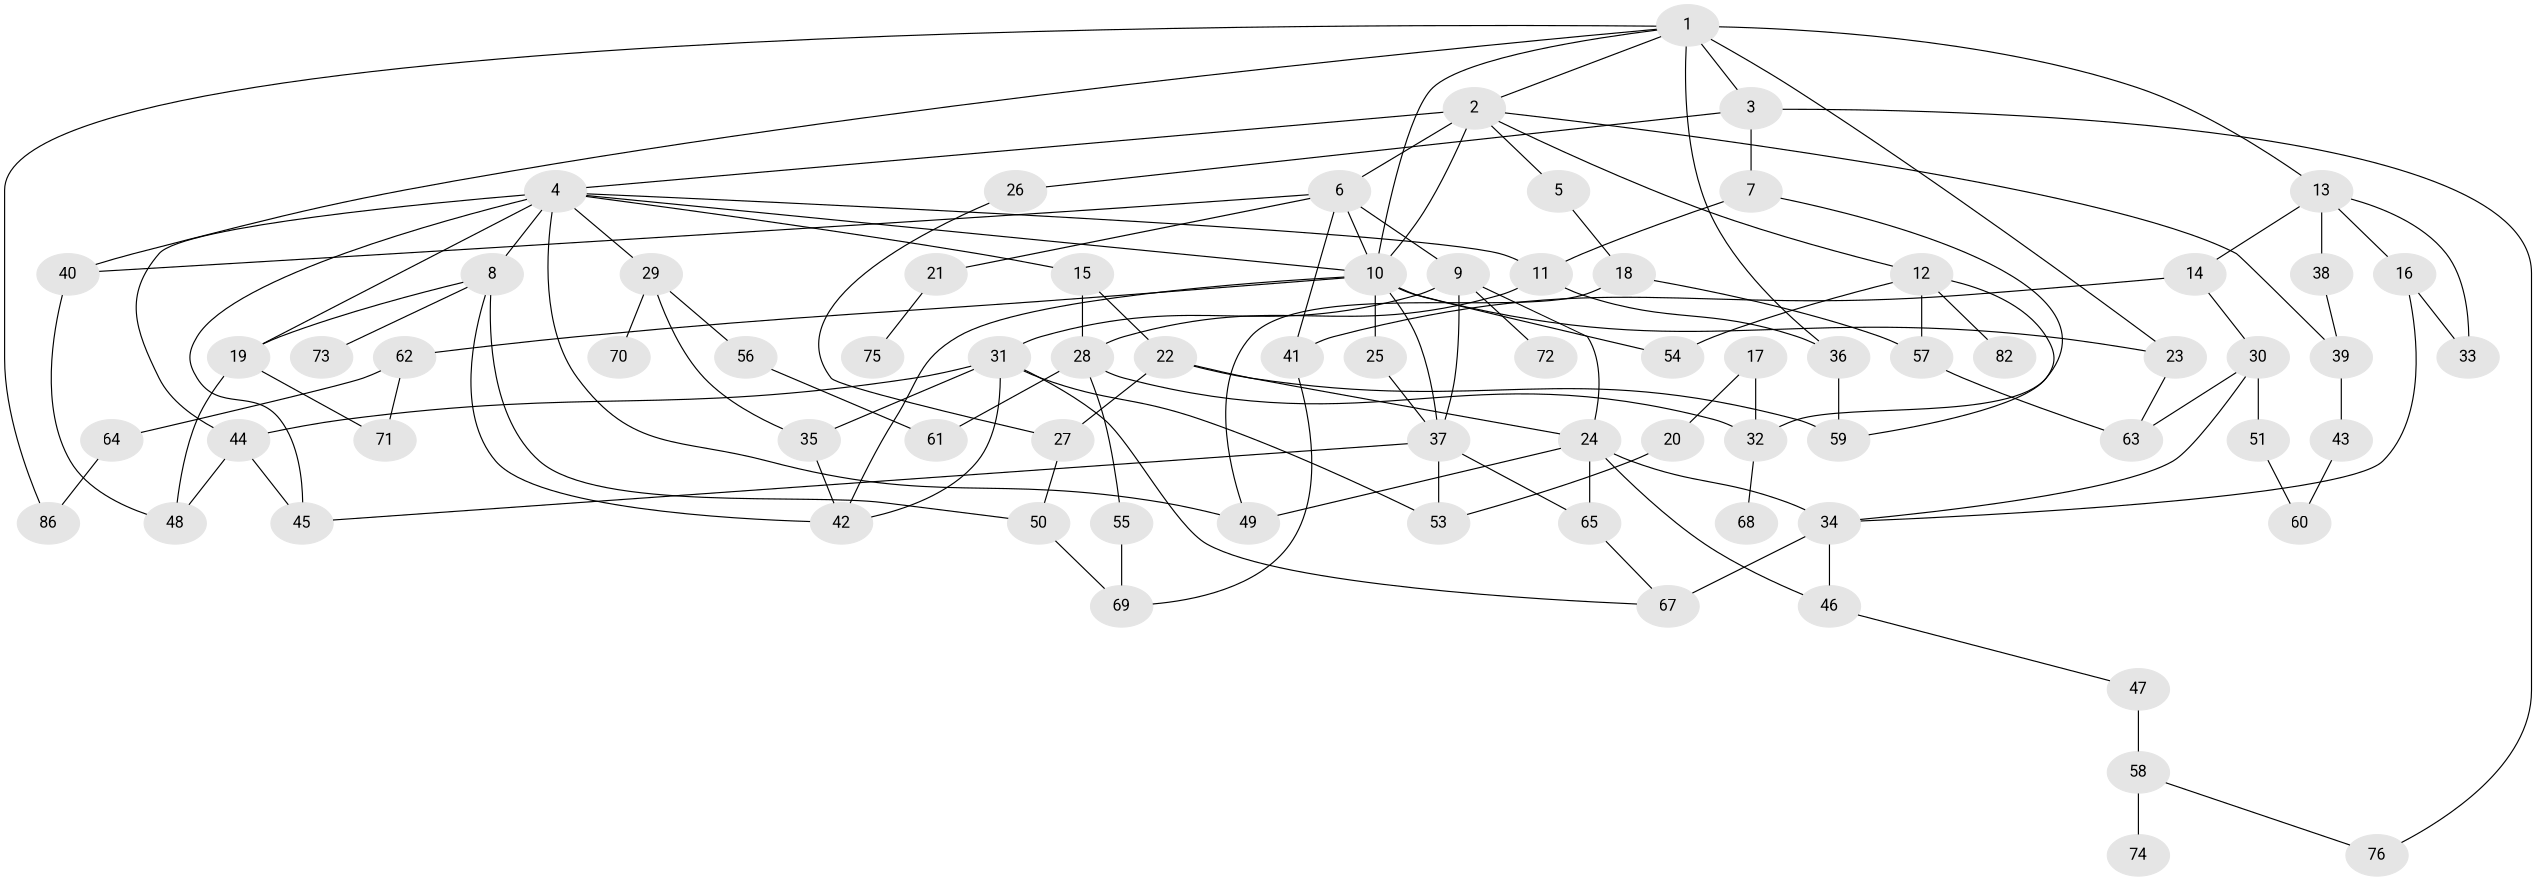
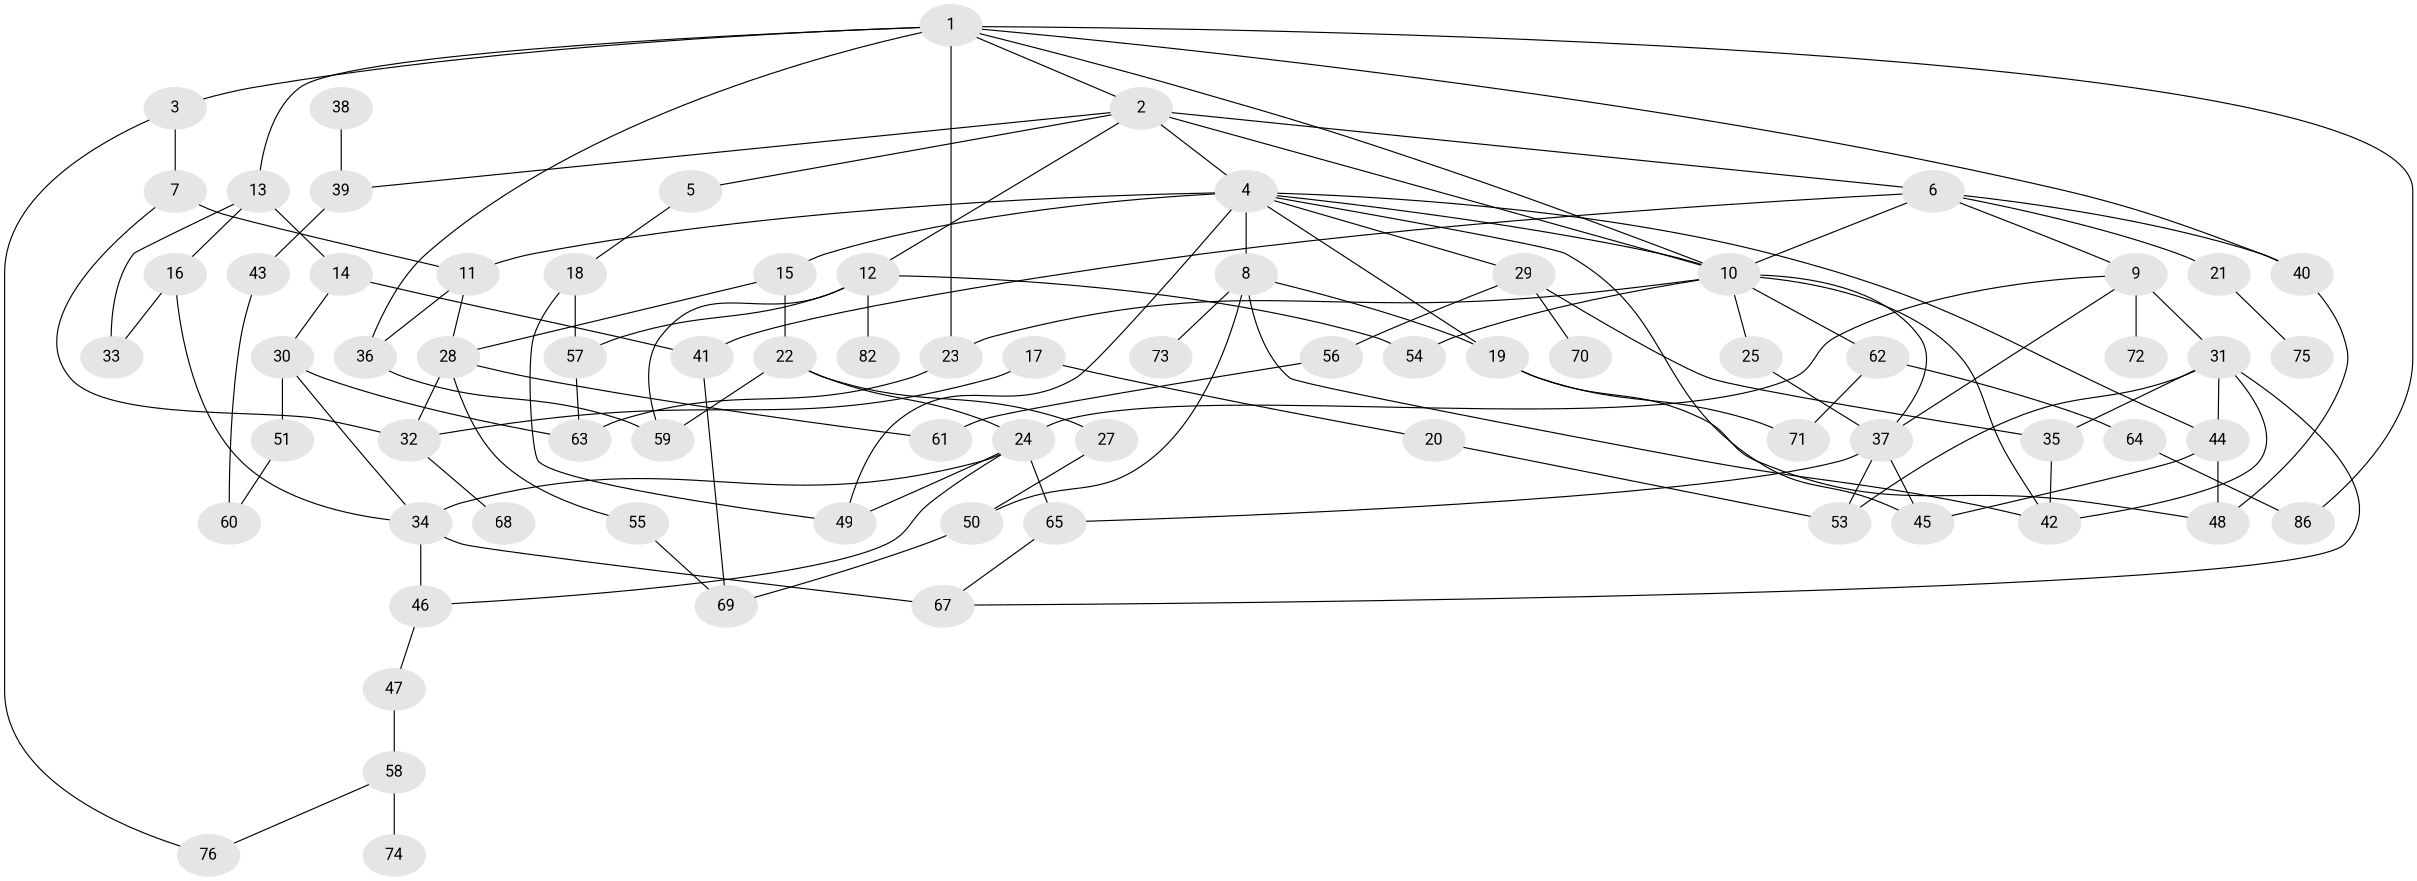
node "26": removed
edge "13" -- "38": removed
